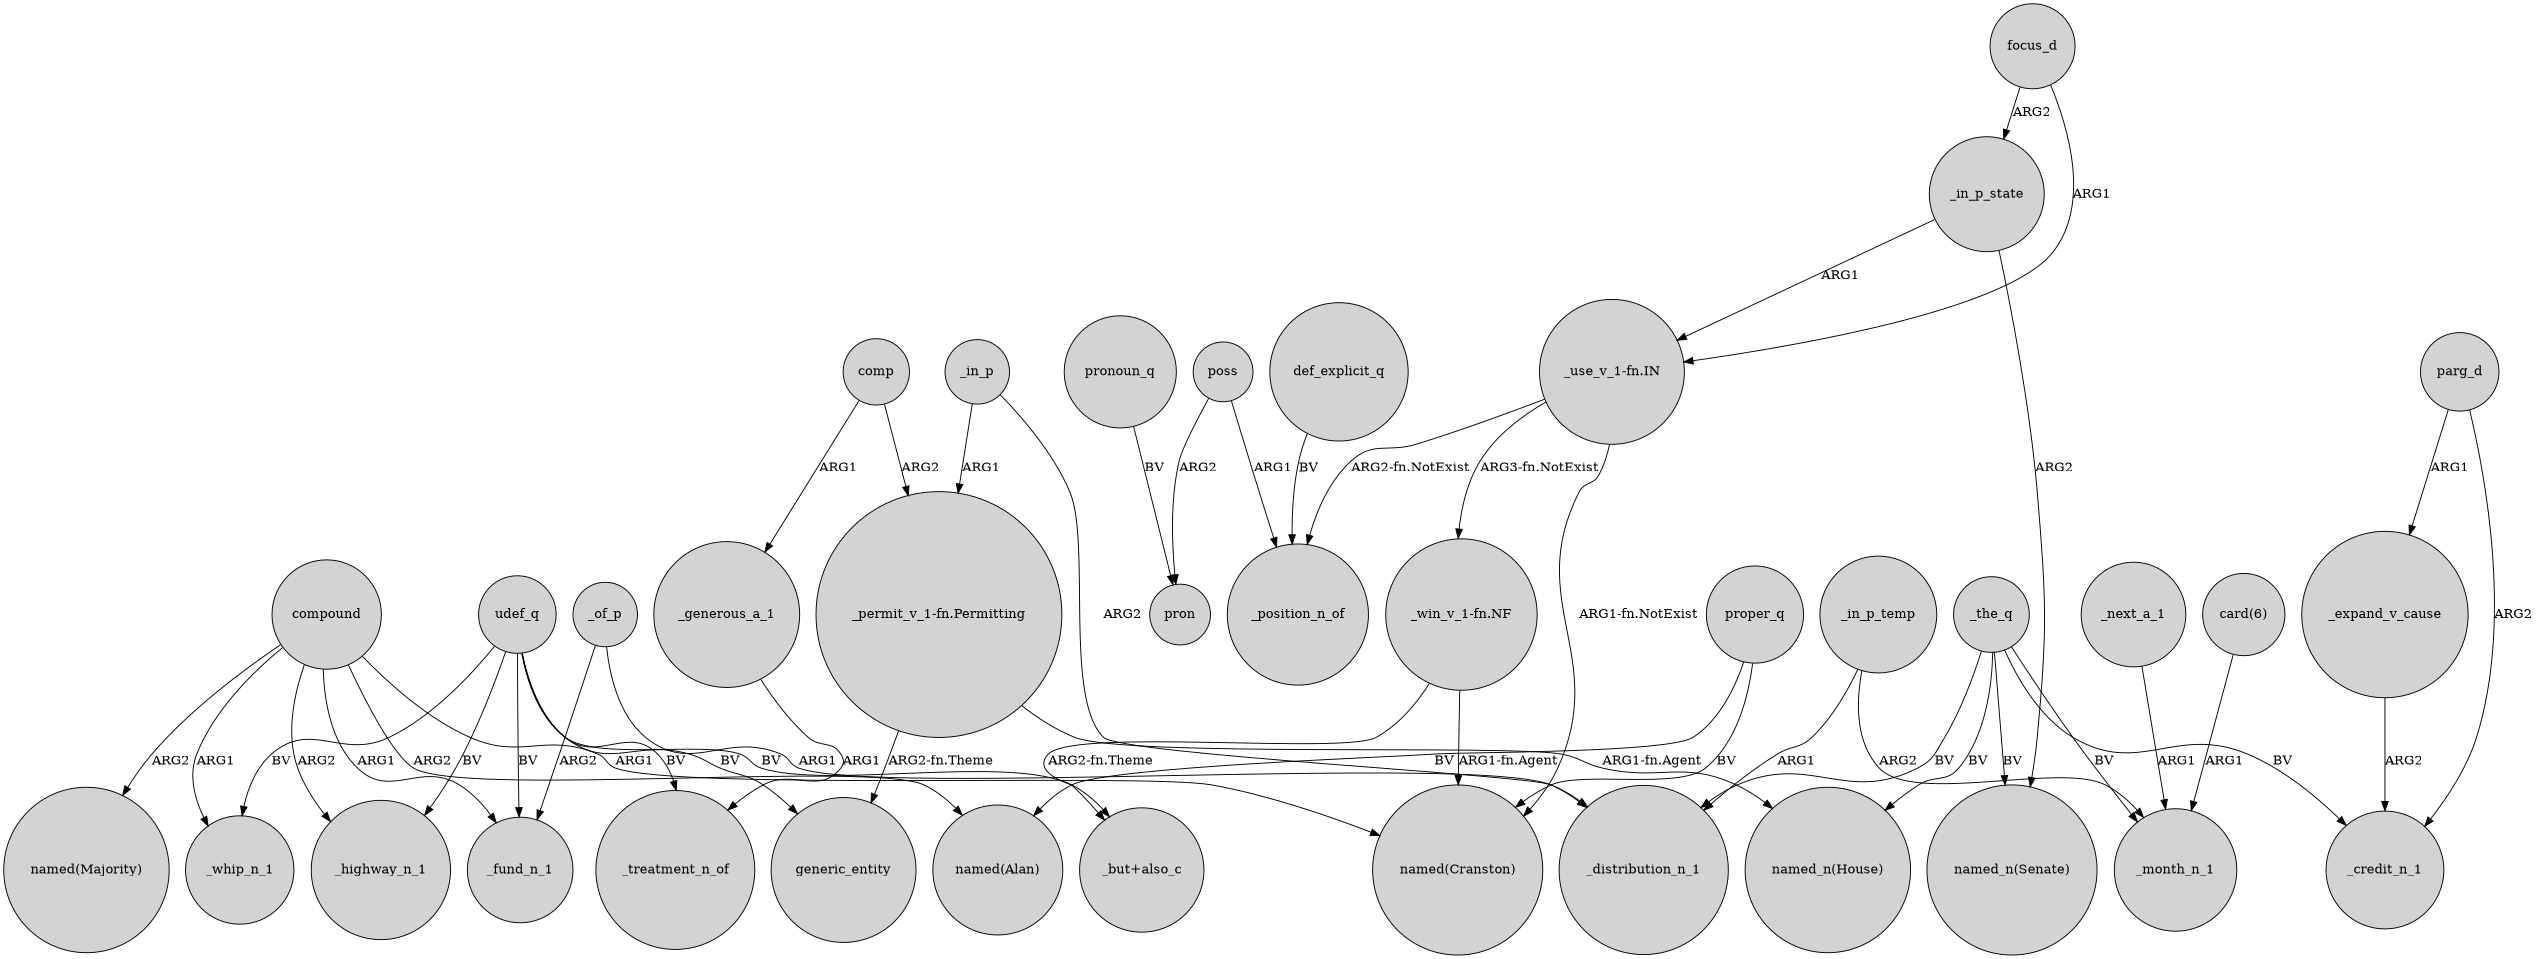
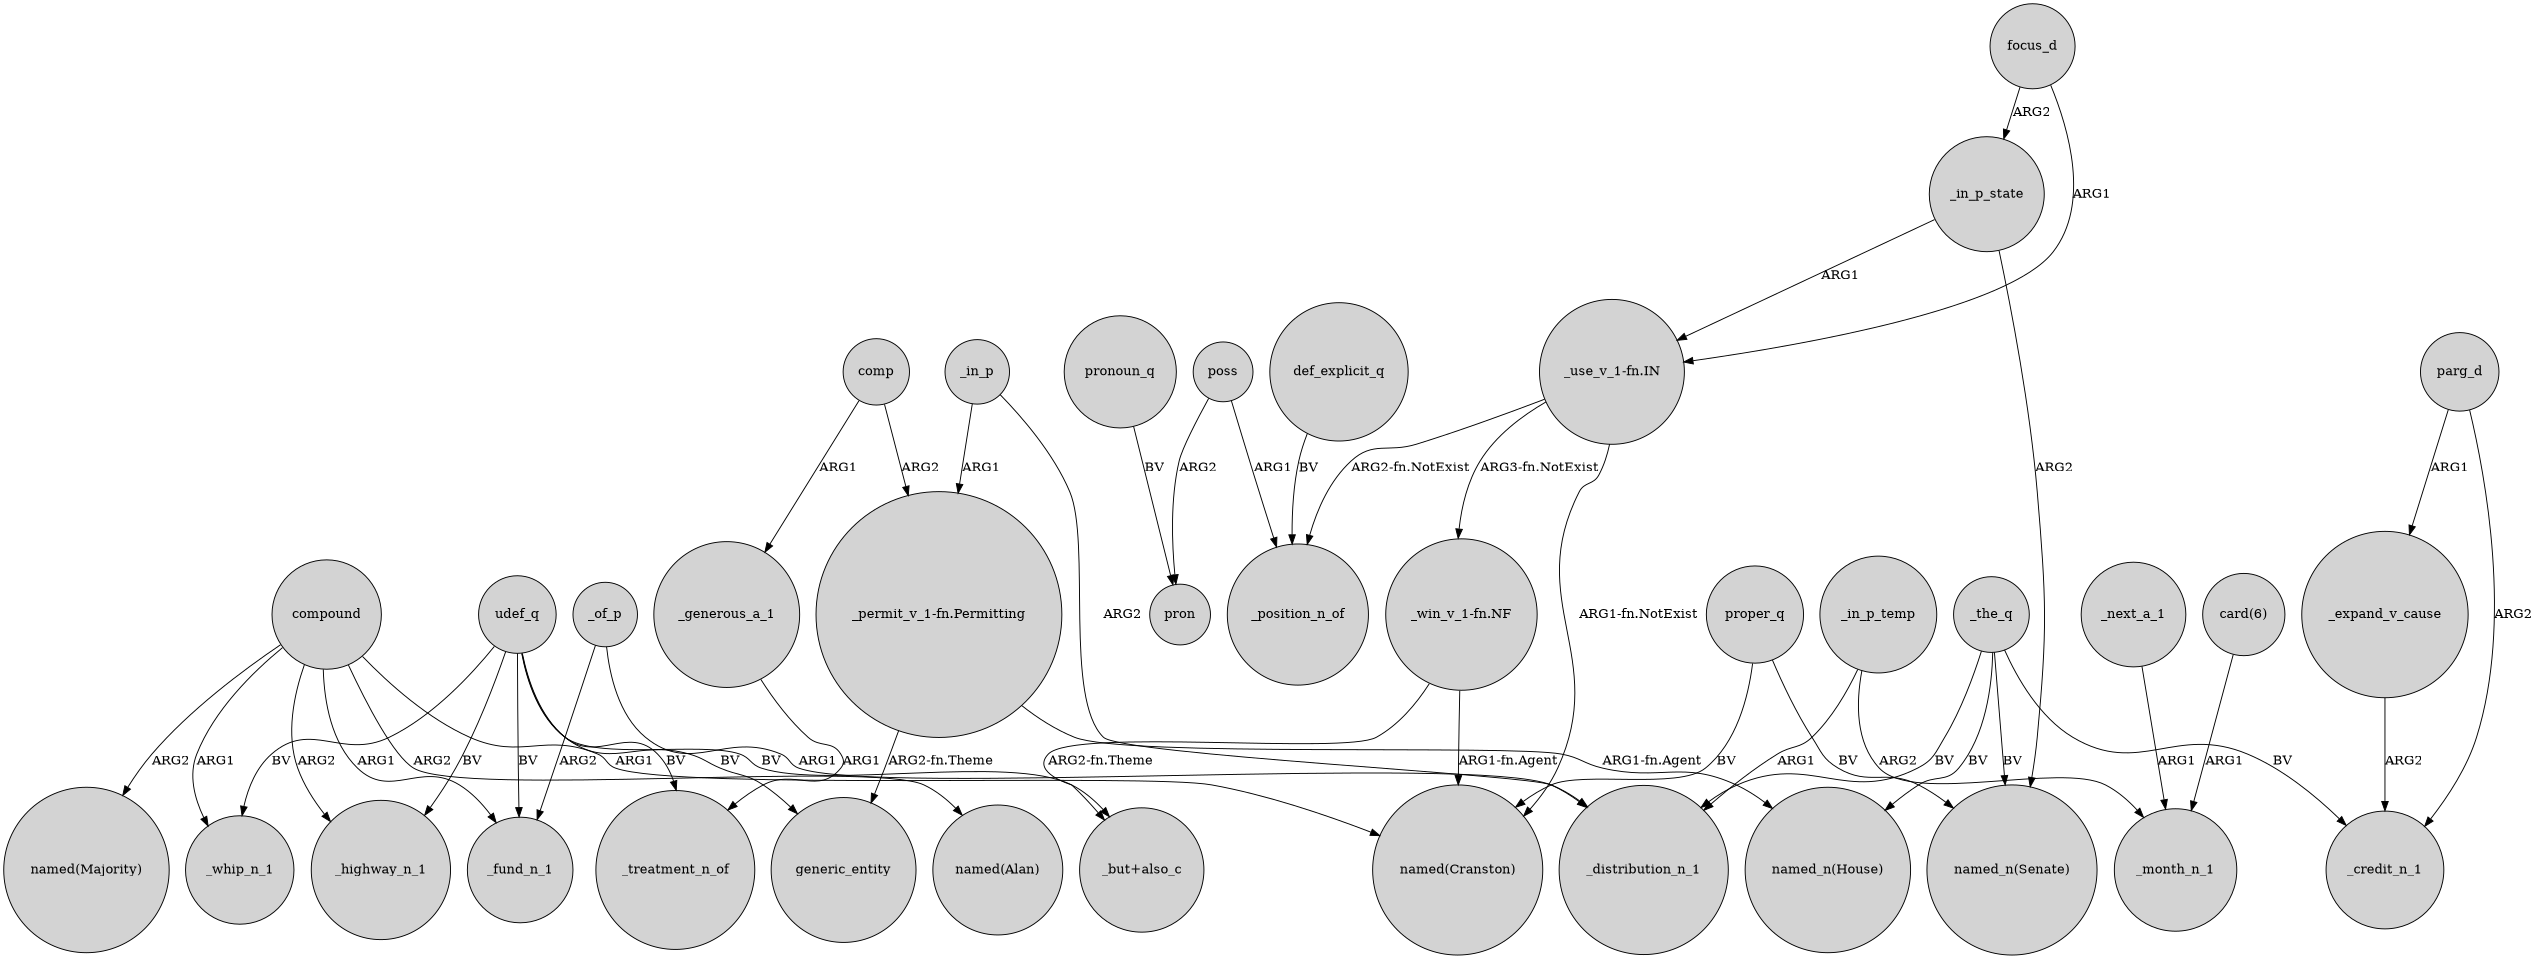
edge "_the_q" -> "_month_n_1": removed, label "BV"
edge "proper_q" -> "named(Alan)": now "proper_q" -> "named_n(Senate)"
